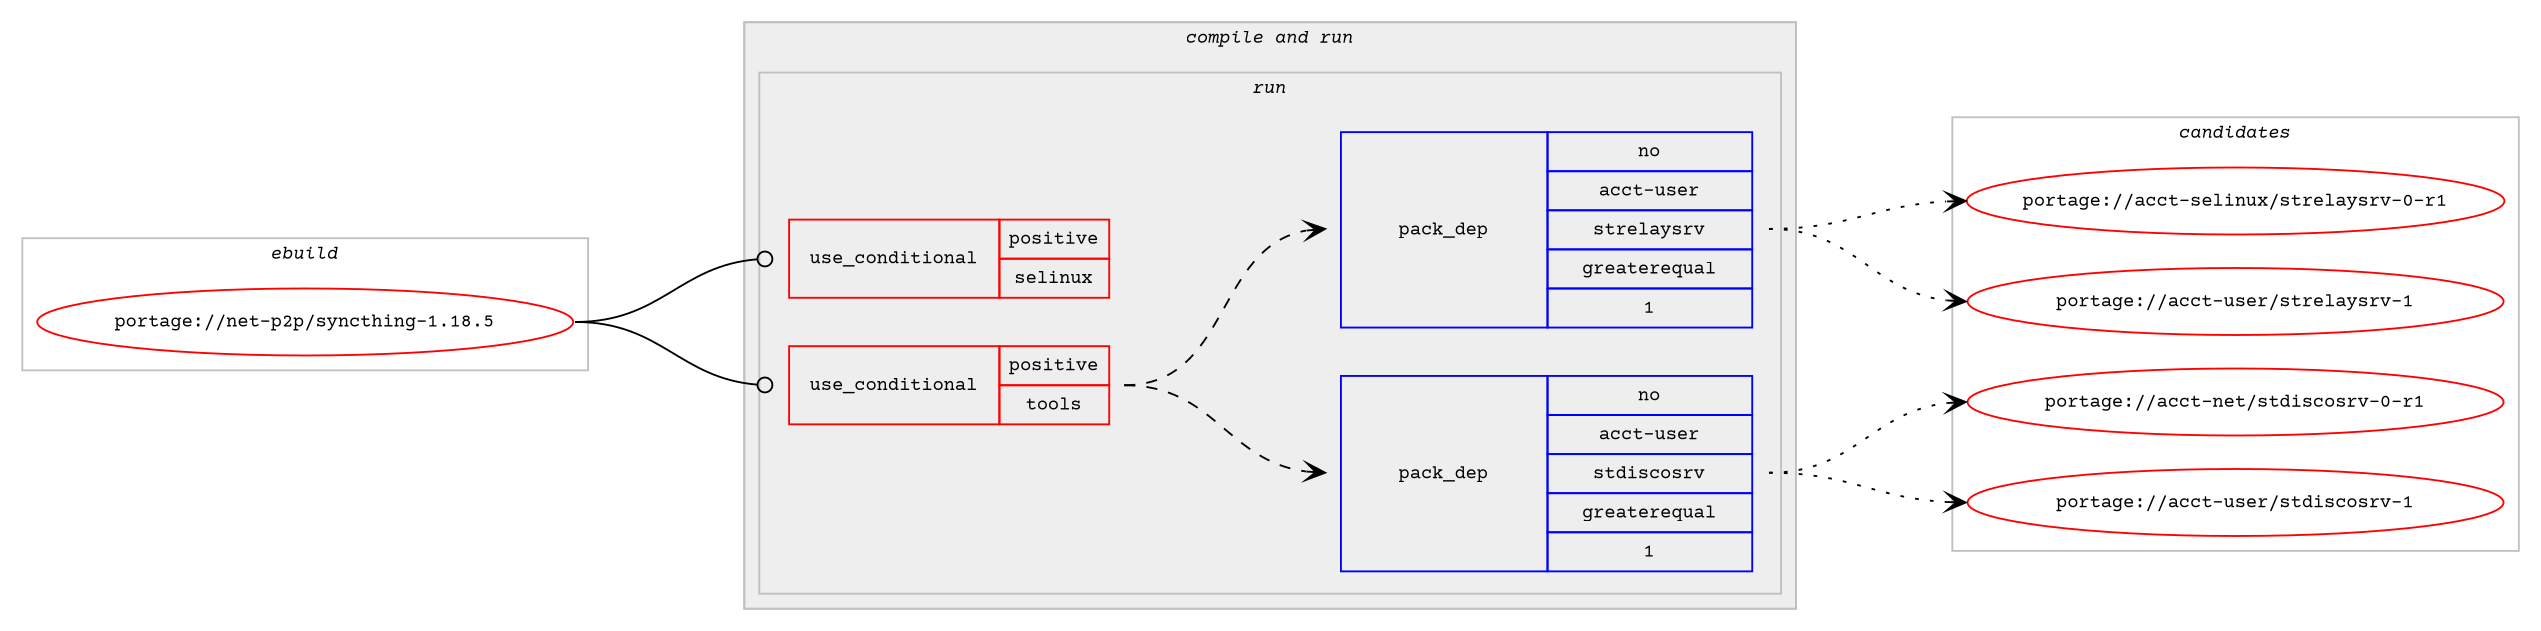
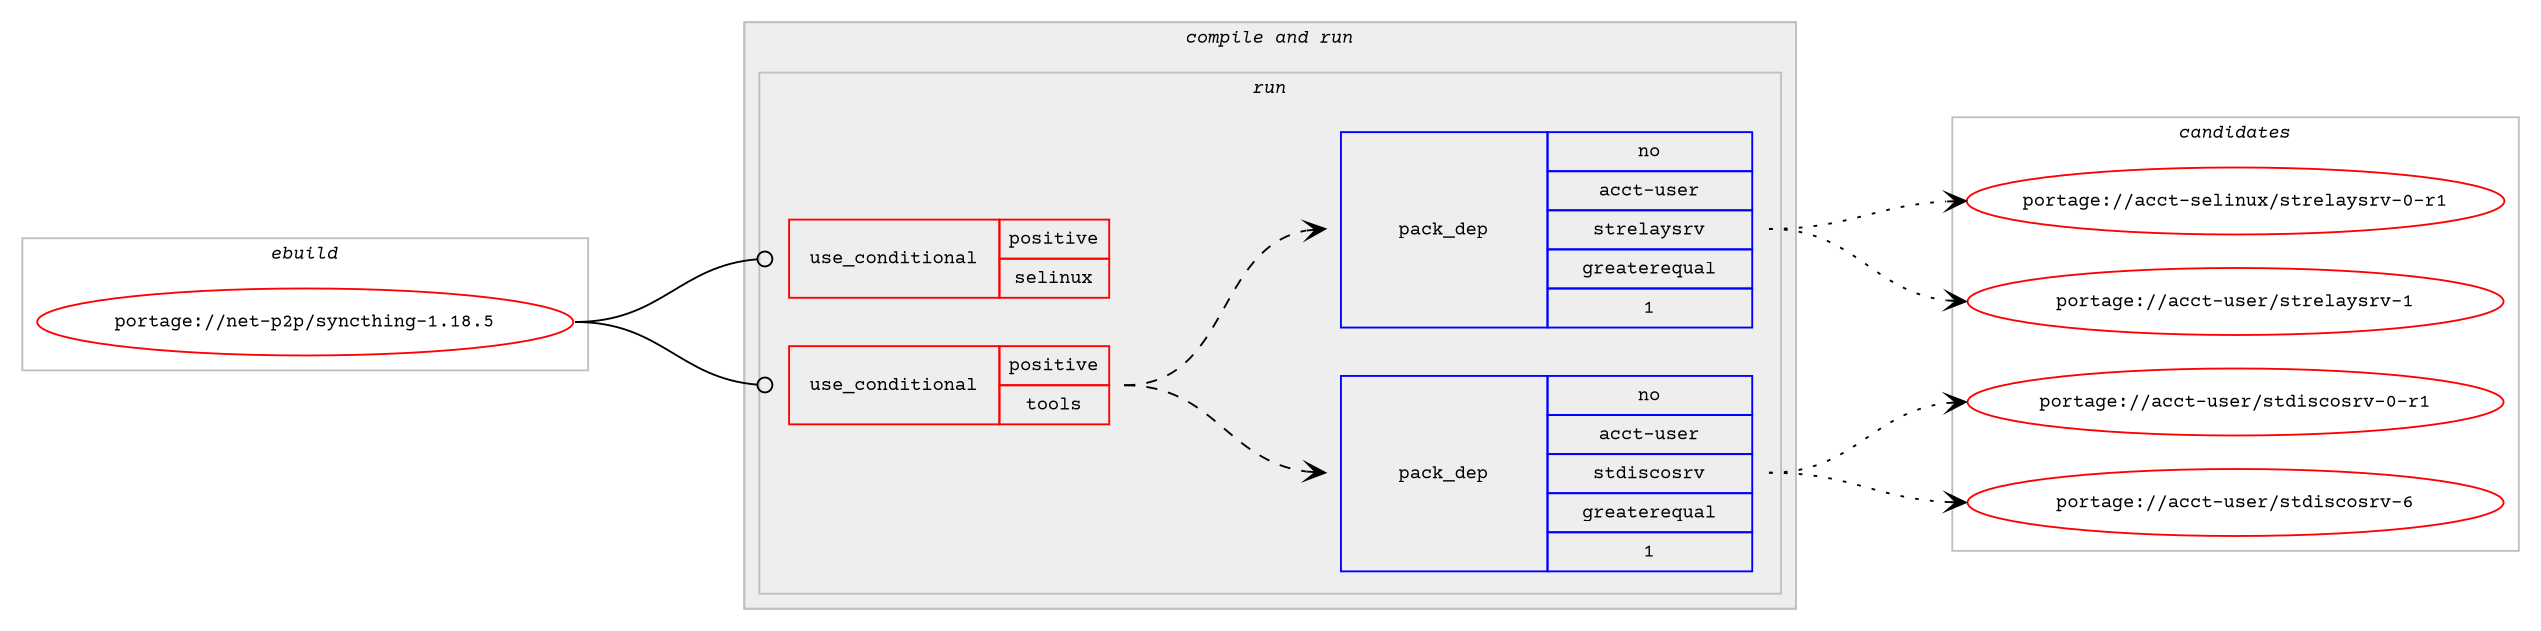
node "portage://acct-net/stdiscosrv-0-r1": label "portage://acct-net/stdiscosrv-0-r1" -> "portage://acct-user/stdiscosrv-0-r1"
node "portage://acct-user/stdiscosrv-1": label "portage://acct-user/stdiscosrv-1" -> "portage://acct-user/stdiscosrv-6"
